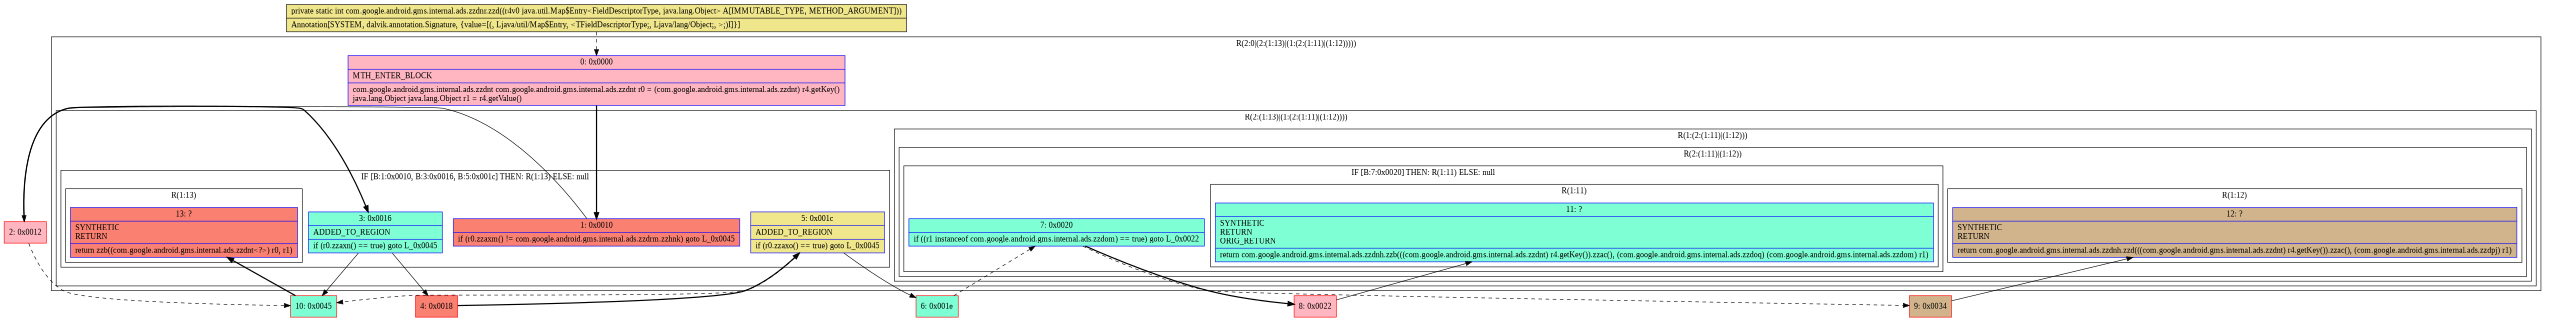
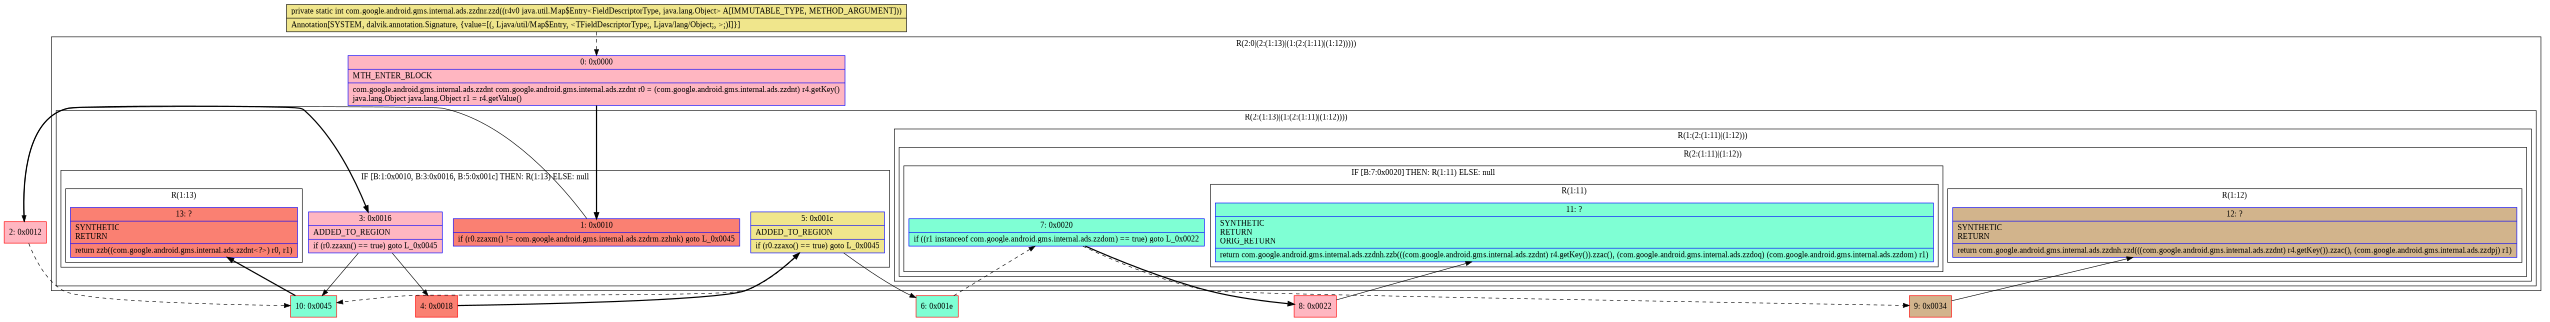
node "3: 0x0016": fillcolor aquamarine -> lightpink
